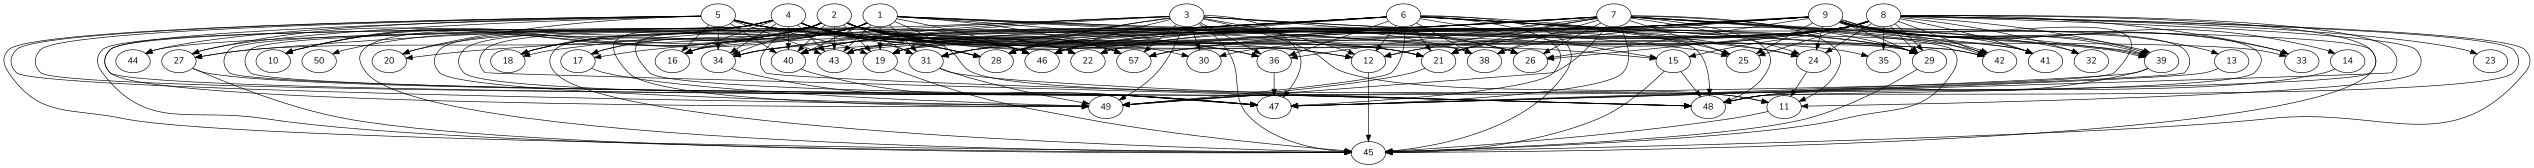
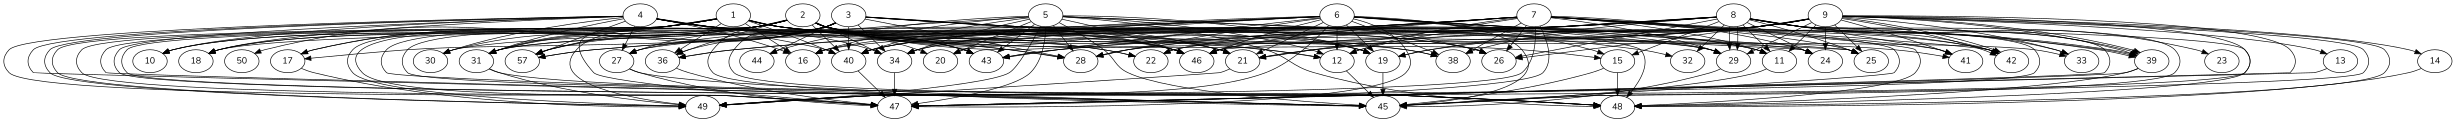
node "35": removed
edge "24" -> "11": now "9" -> "11"
edge "3" -> "48": added
